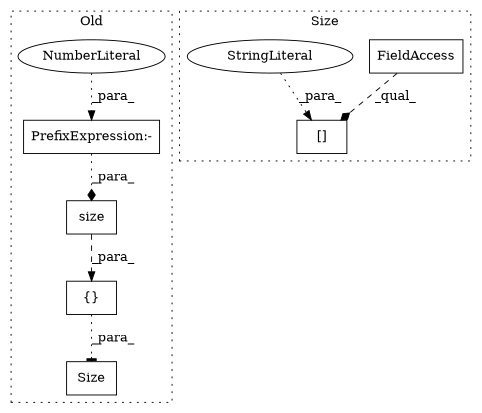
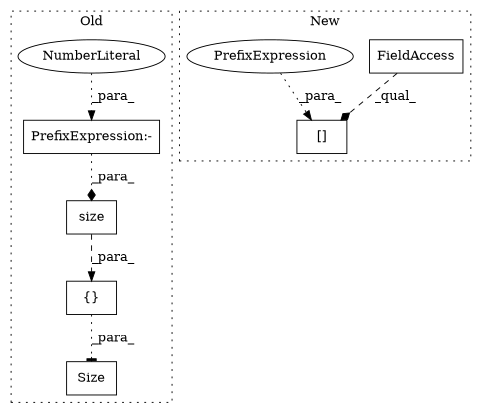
cluster "Size": label "Size" -> "New"
node "StringLiteral": label "StringLiteral" -> "PrefixExpression"
